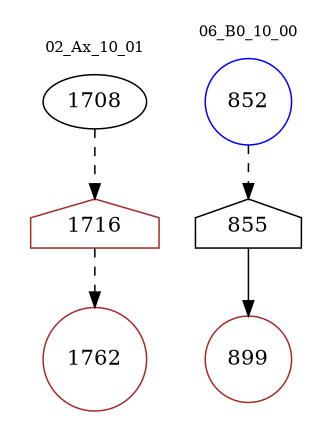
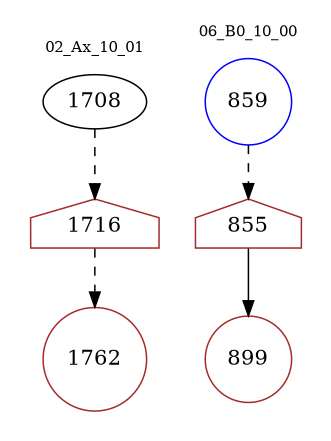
node "852": label "852" -> "859"
node "855": color black -> brown
